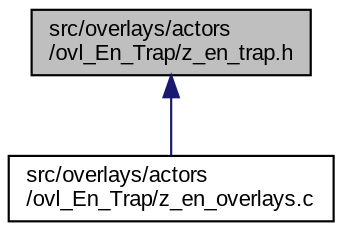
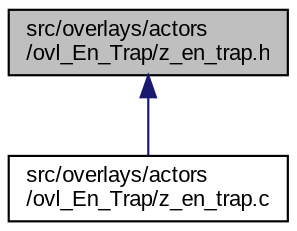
node "src/overlays/actors /ovl_En_Trap/z_en_overlays.c": label "src/overlays/actors /ovl_En_Trap/z_en_overlays.c" -> "src/overlays/actors /ovl_En_Trap/z_en_trap.c"
